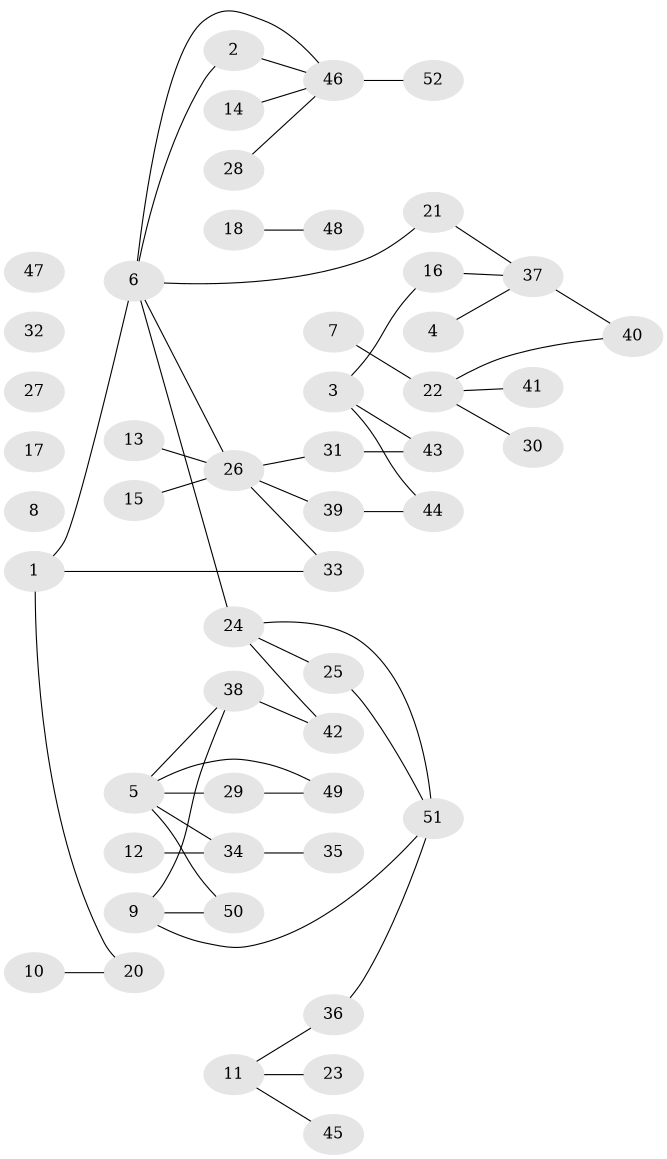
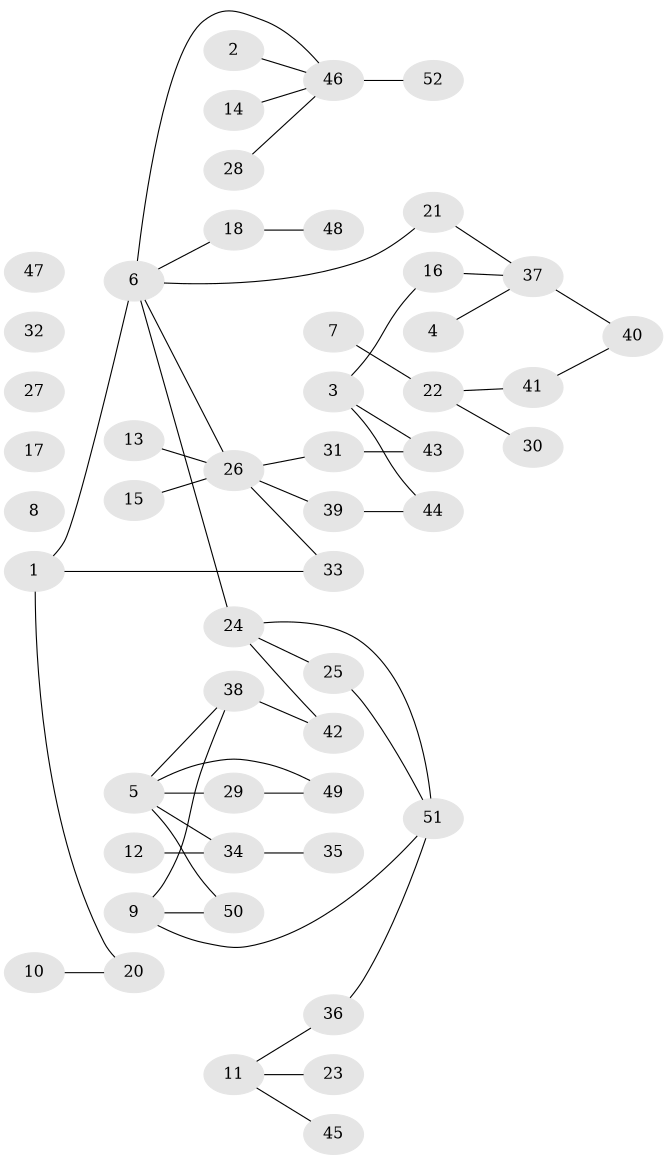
edge "2" -- "6": now "18" -- "6"
edge "40" -- "22": now "40" -- "41"
